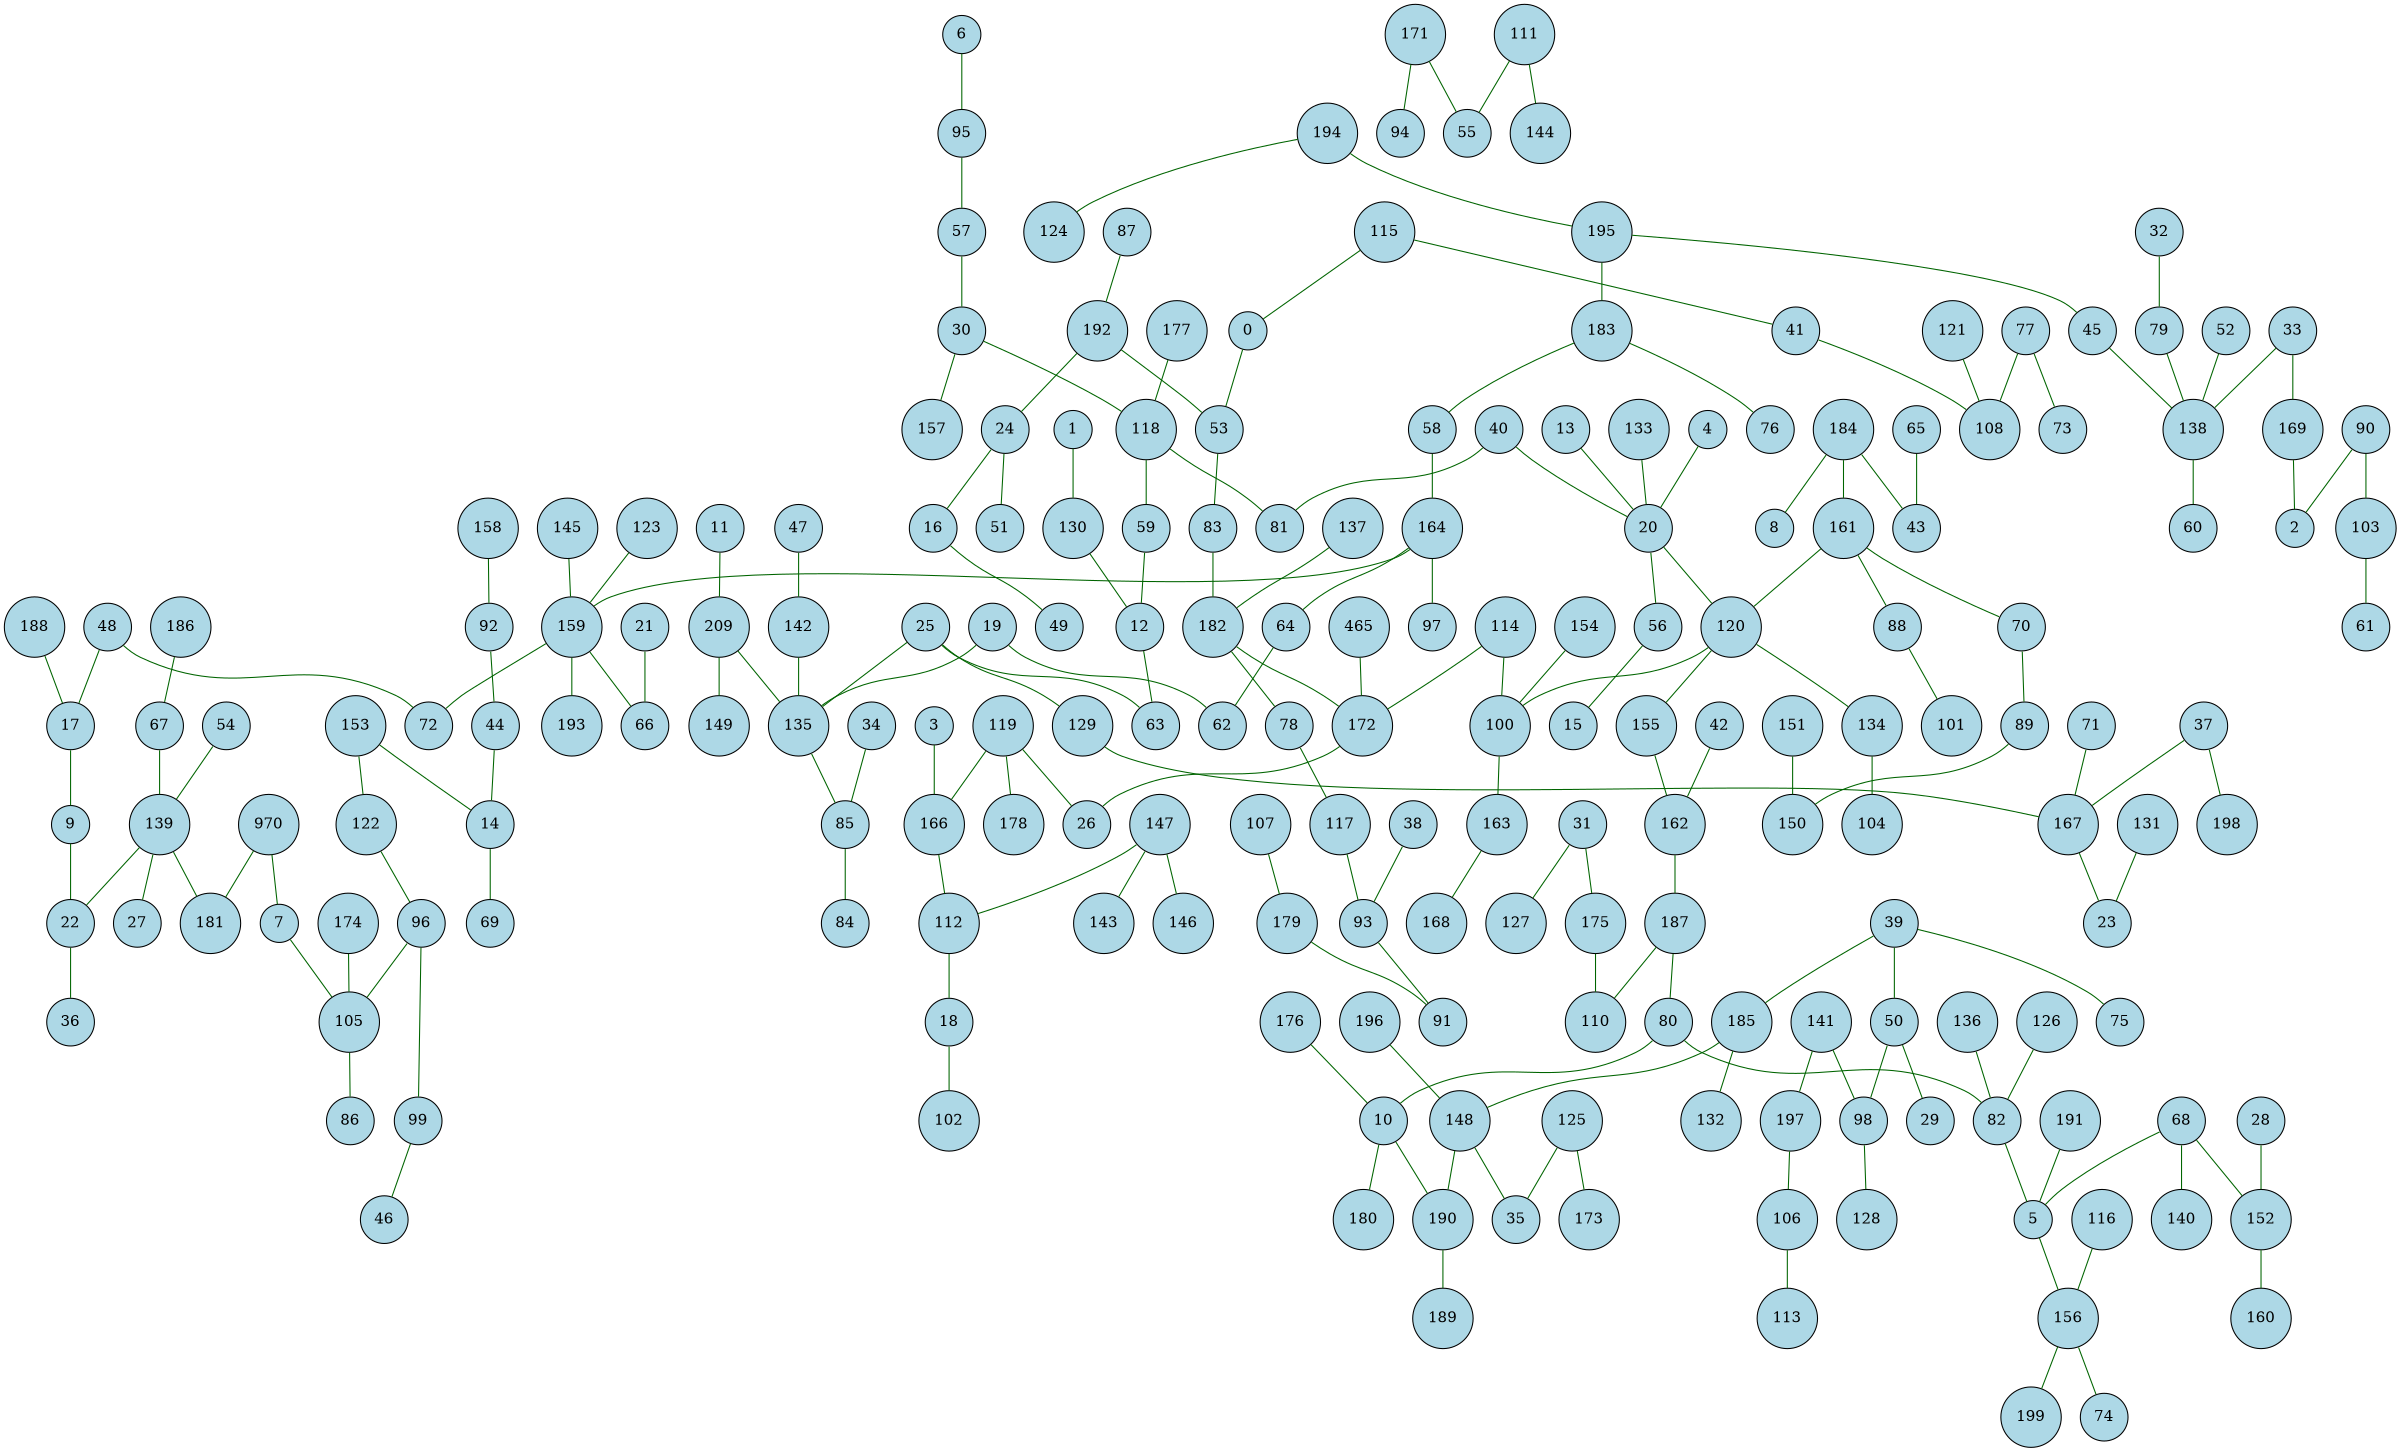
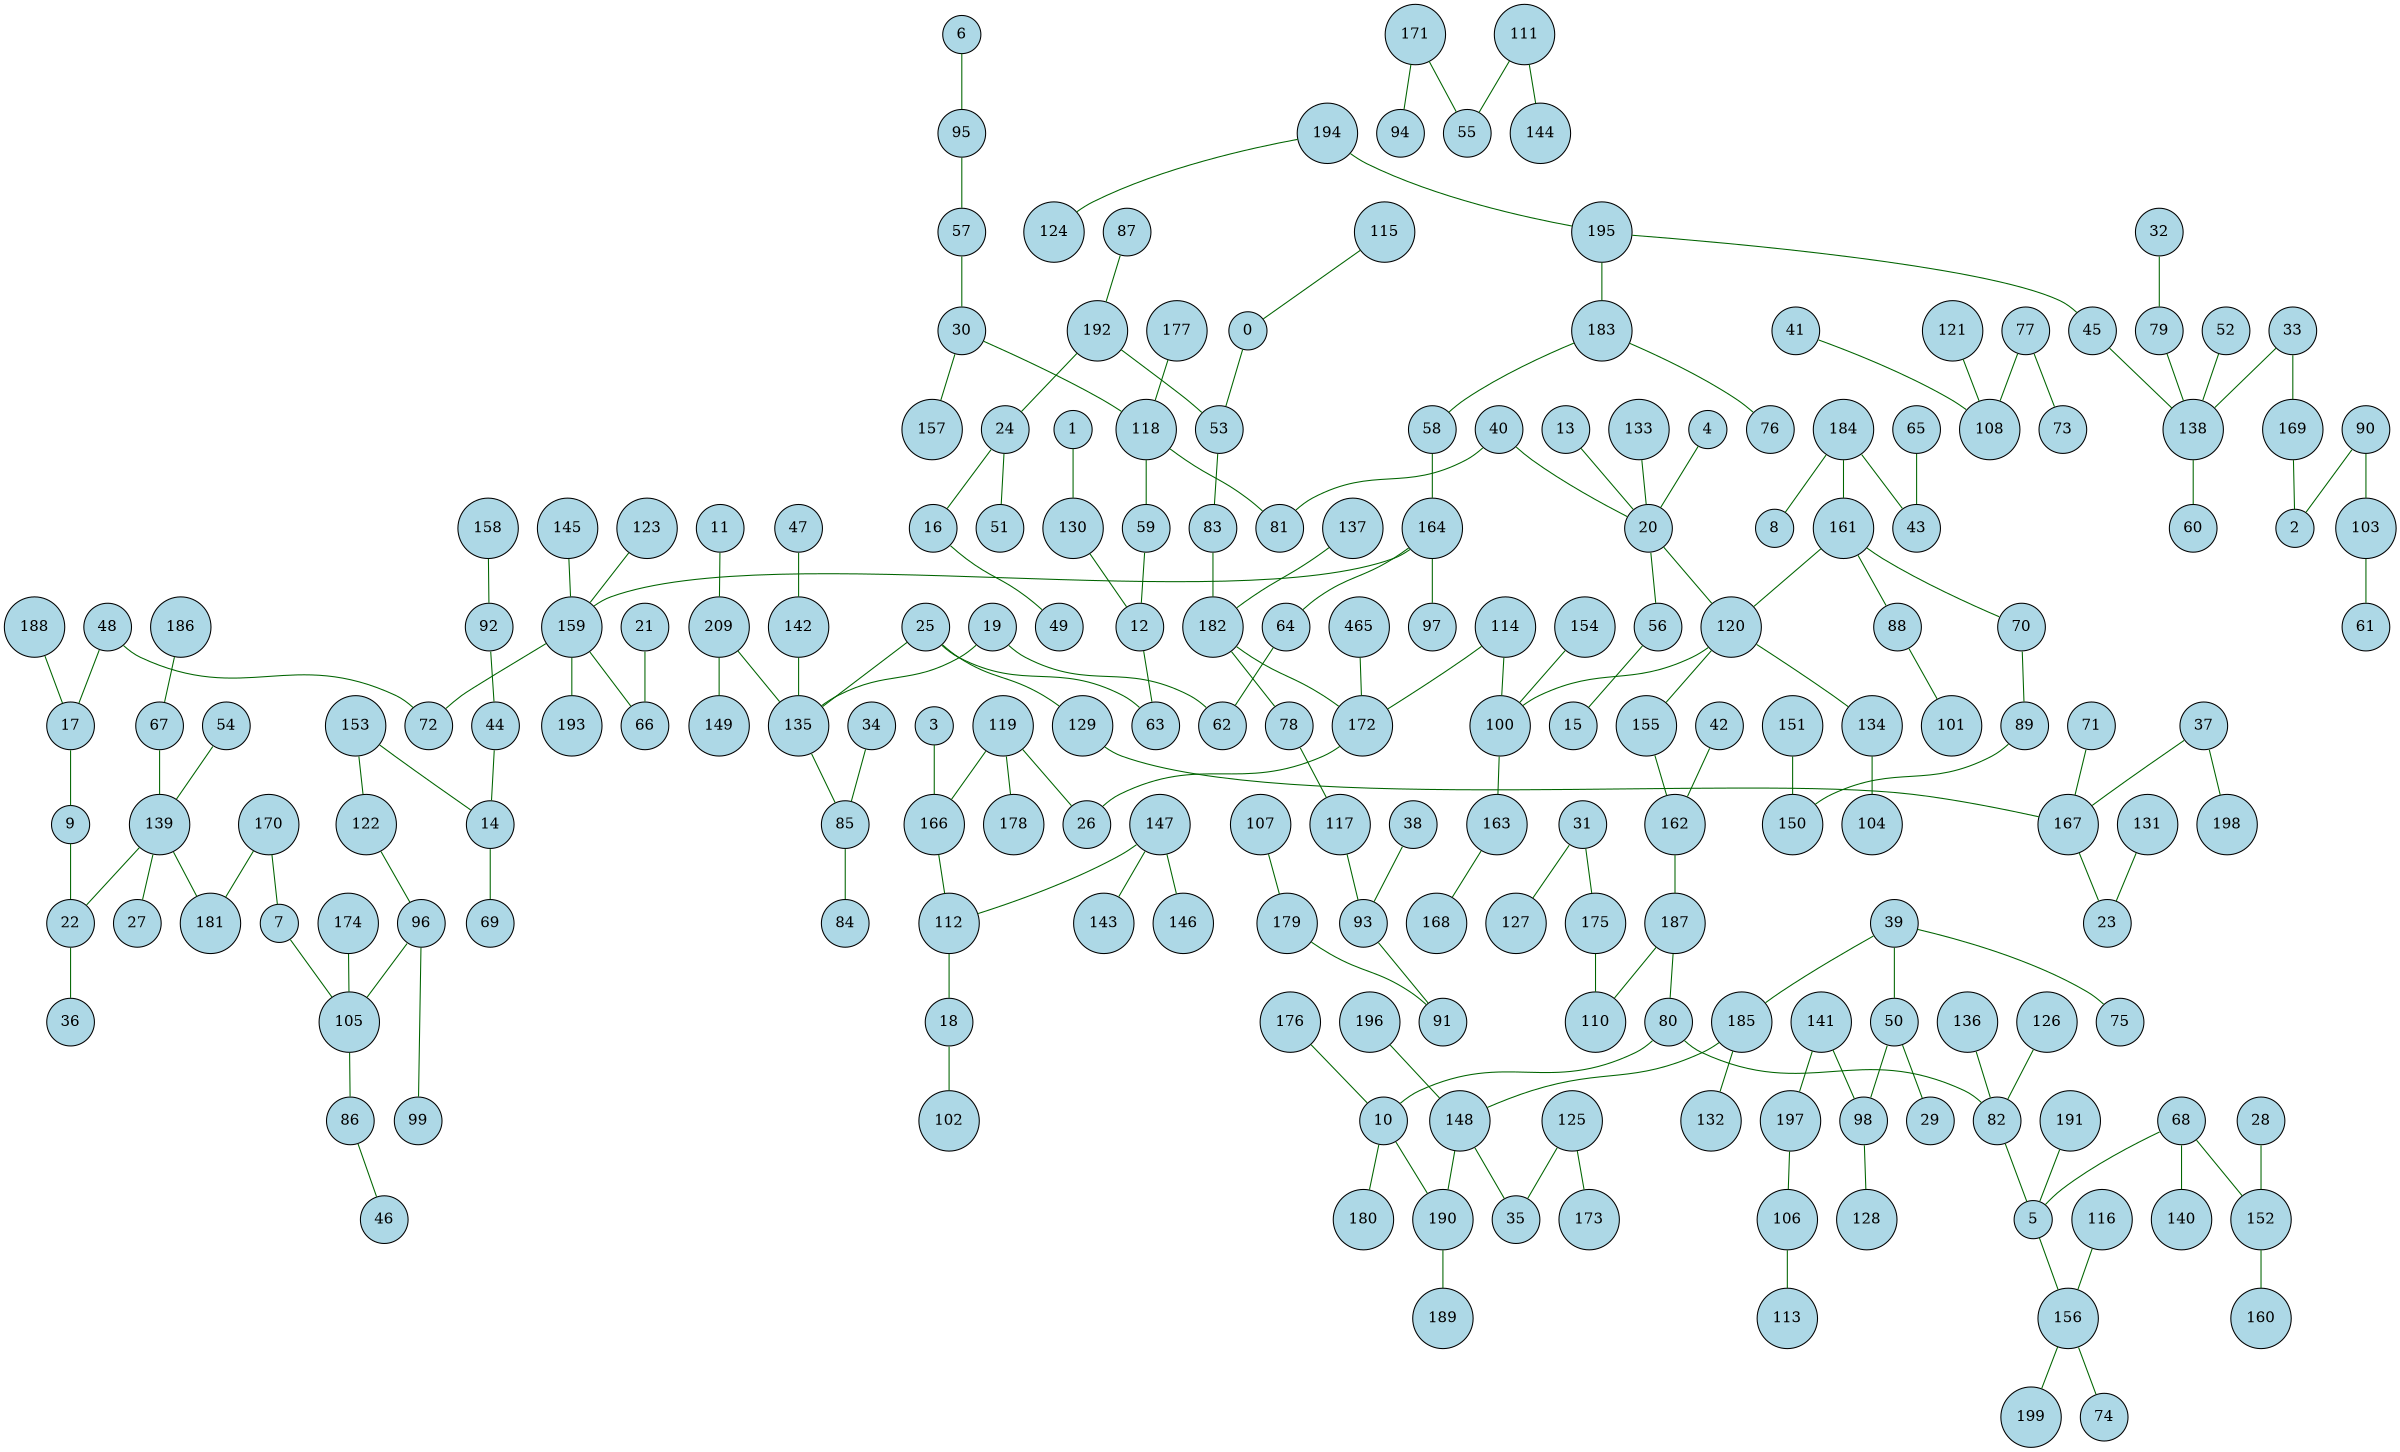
edge "115" -- "41": removed
node "970": label "970" -> "170"
edge "99" -- "46": now "86" -- "46"
